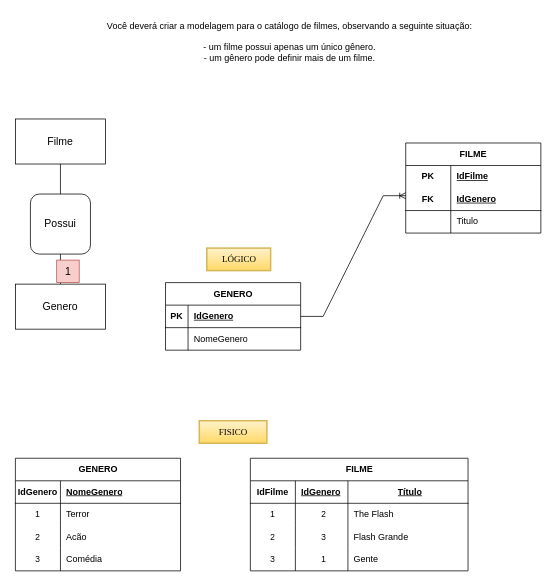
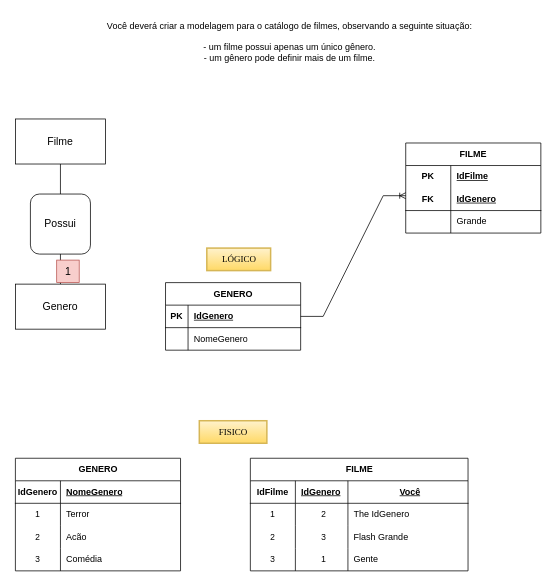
node "Titulo": label "Titulo" -> "Grande"
node "Título": label "Título" -> "Você"
node "The Flash": label "The Flash" -> "The IdGenero"
